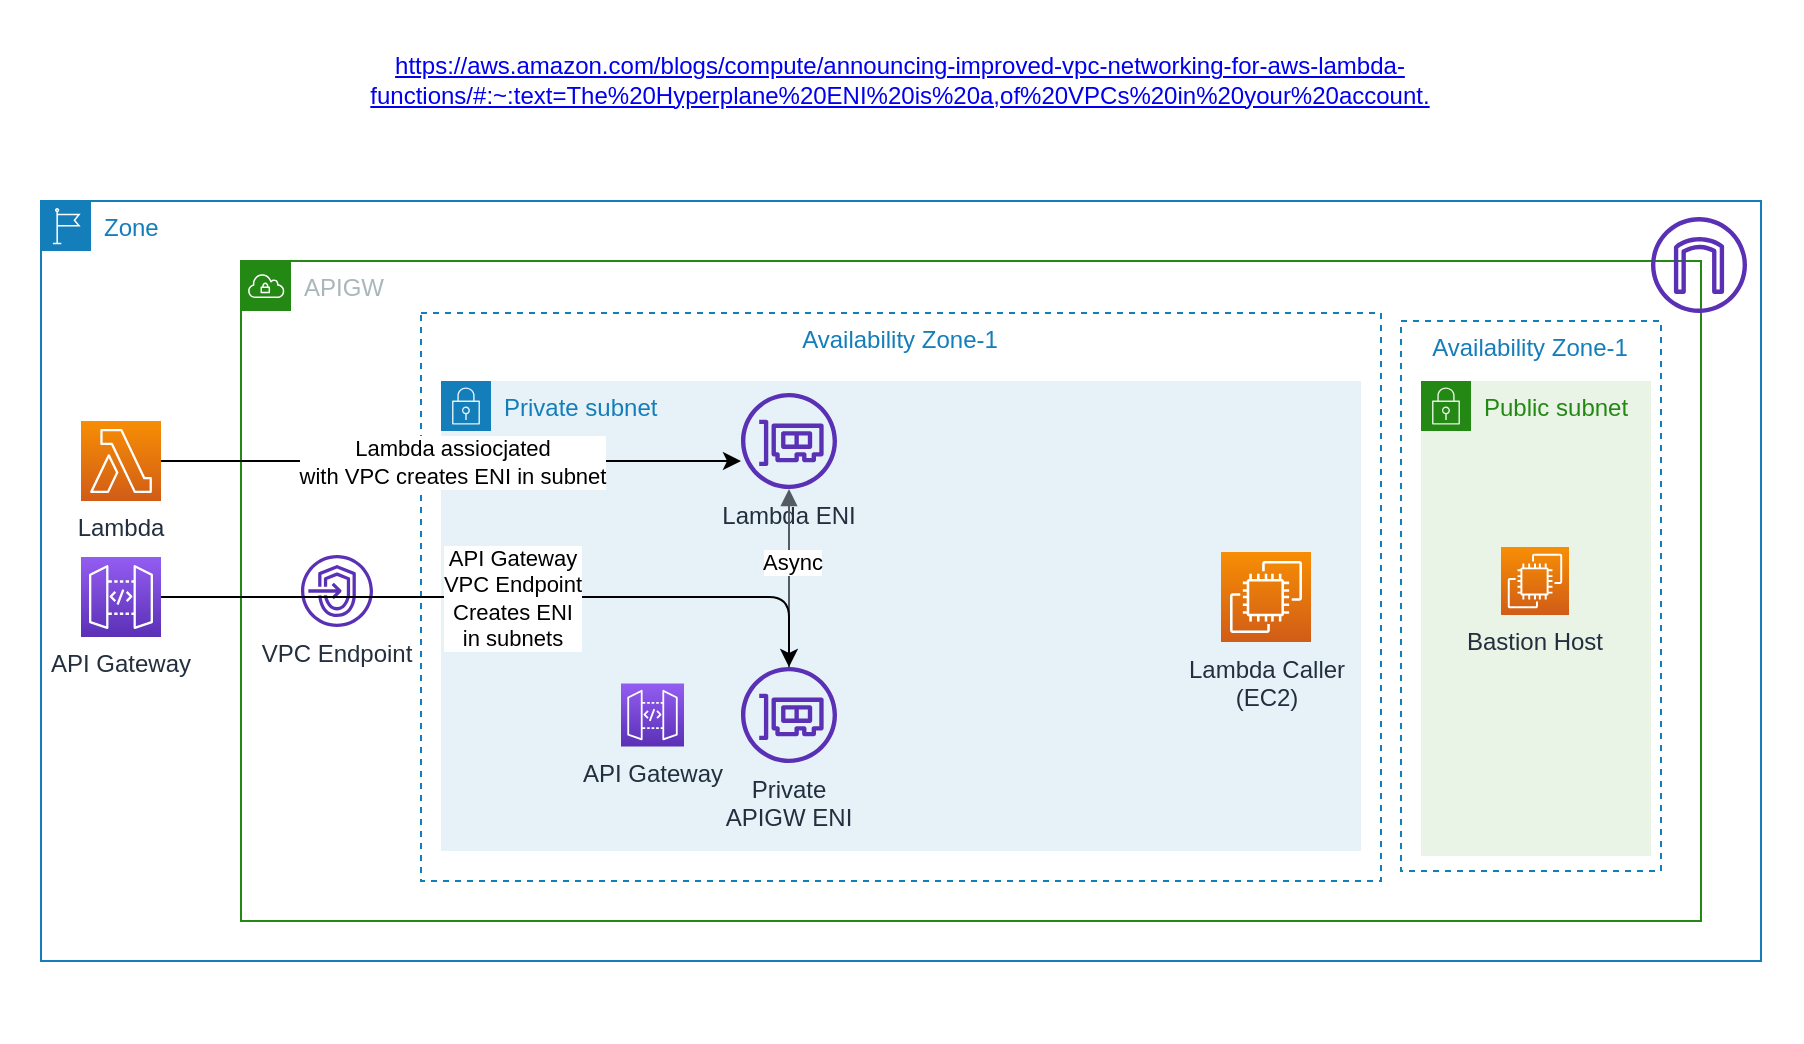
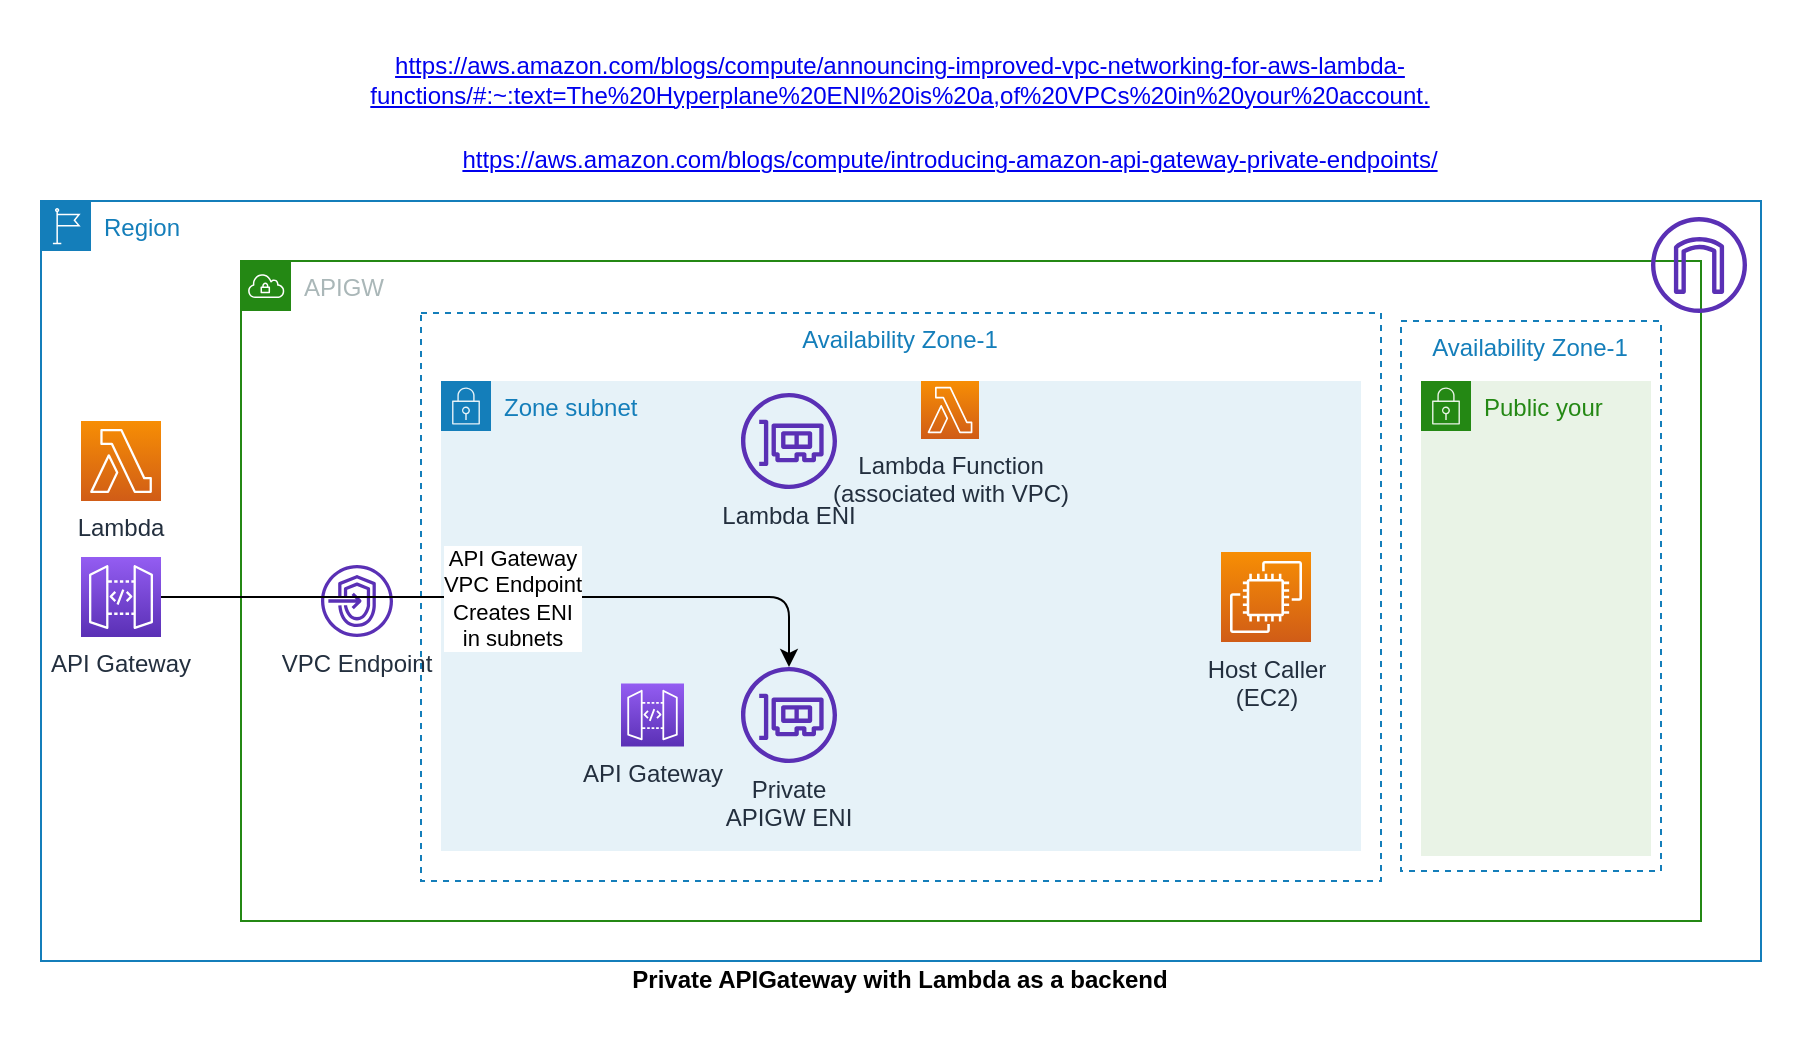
node "https://aws.amazon.com/blogs/compute/introducing-amazon-api-gateway-private-endpoints/": added
node "Zone": label "Zone" -> "Region"
node "Private subnet": label "Private subnet" -> "Zone subnet"
node "Public subnet": label "Public subnet" -> "Public your"
node "Lambda Function (associated with VPC)": added
edge "Lambda" -> "Lambda ENI": removed, label "Lambda assiocjated with VPC creates ENI in subnet"
edge "Private APIGW ENI" -> "Lambda ENI": removed, label "Async"
node "Bastion Host": removed
node "VPC Endpoint": moved (337, 591) -> (357, 601)
node "Lambda Caller (EC2)": label "Lambda Caller (EC2)" -> "Host Caller (EC2)"
node "Private APIGateway with Lambda as a backend": added
